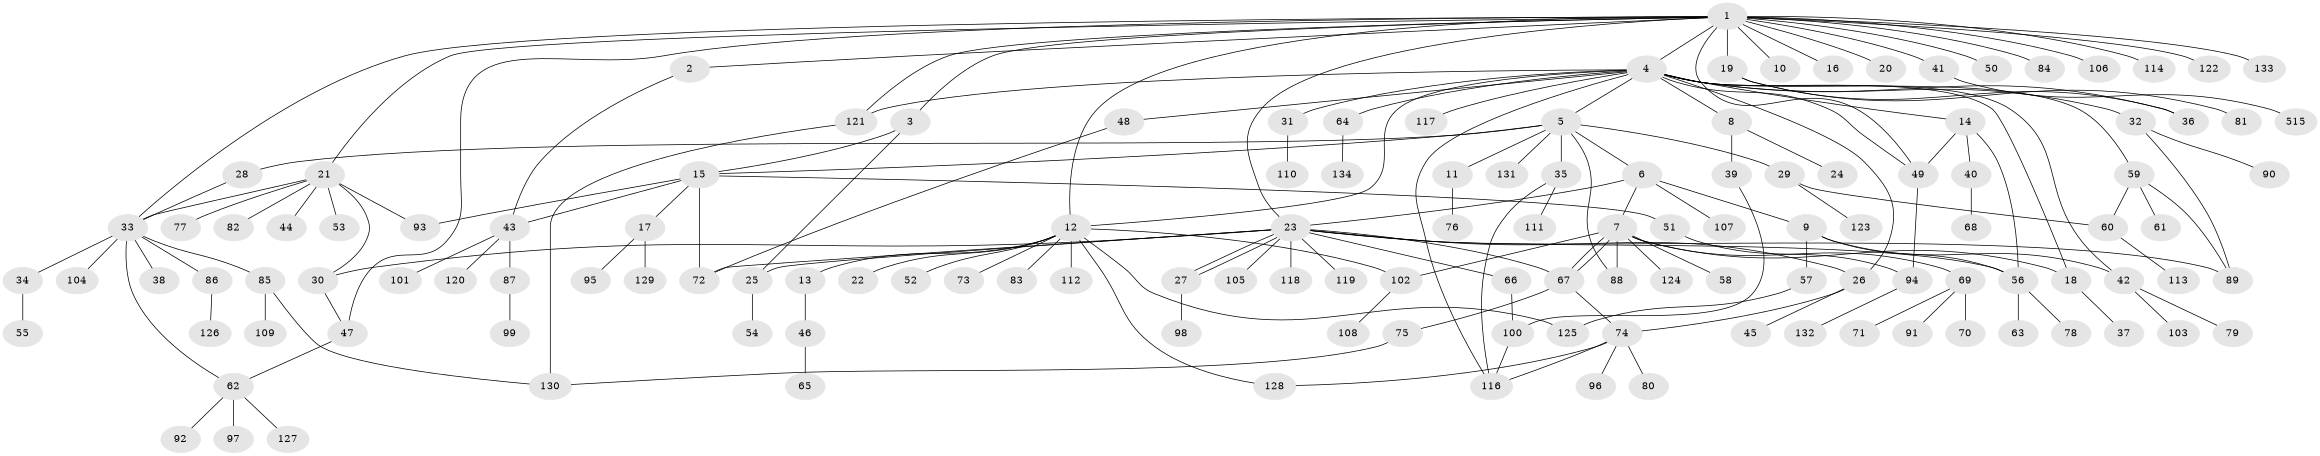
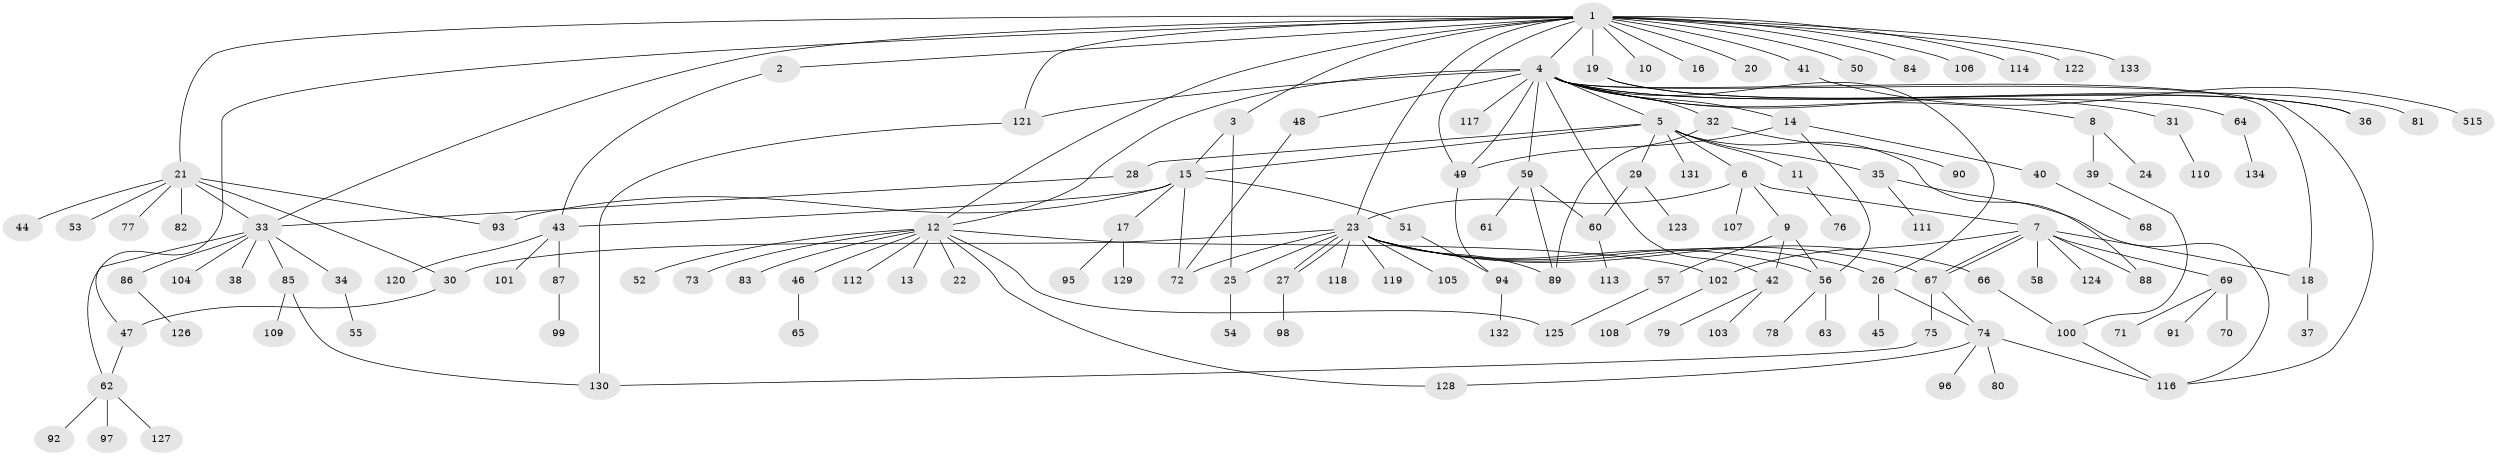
edge "13" -- "46": now "12" -- "46"
